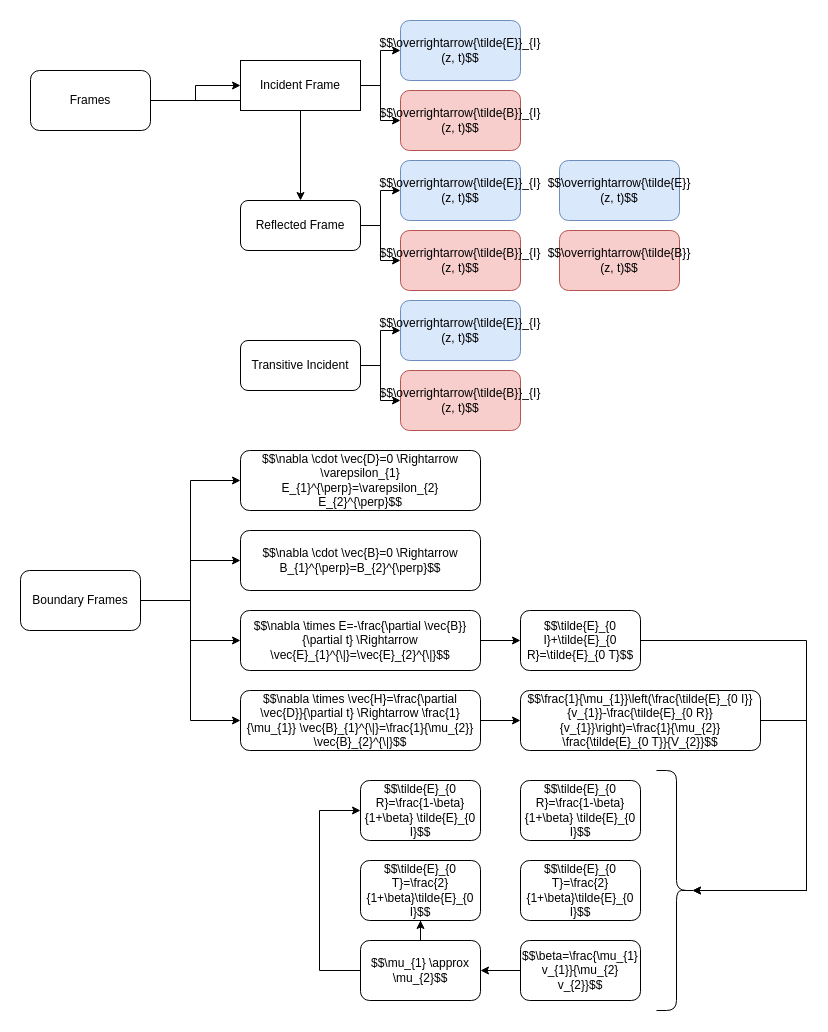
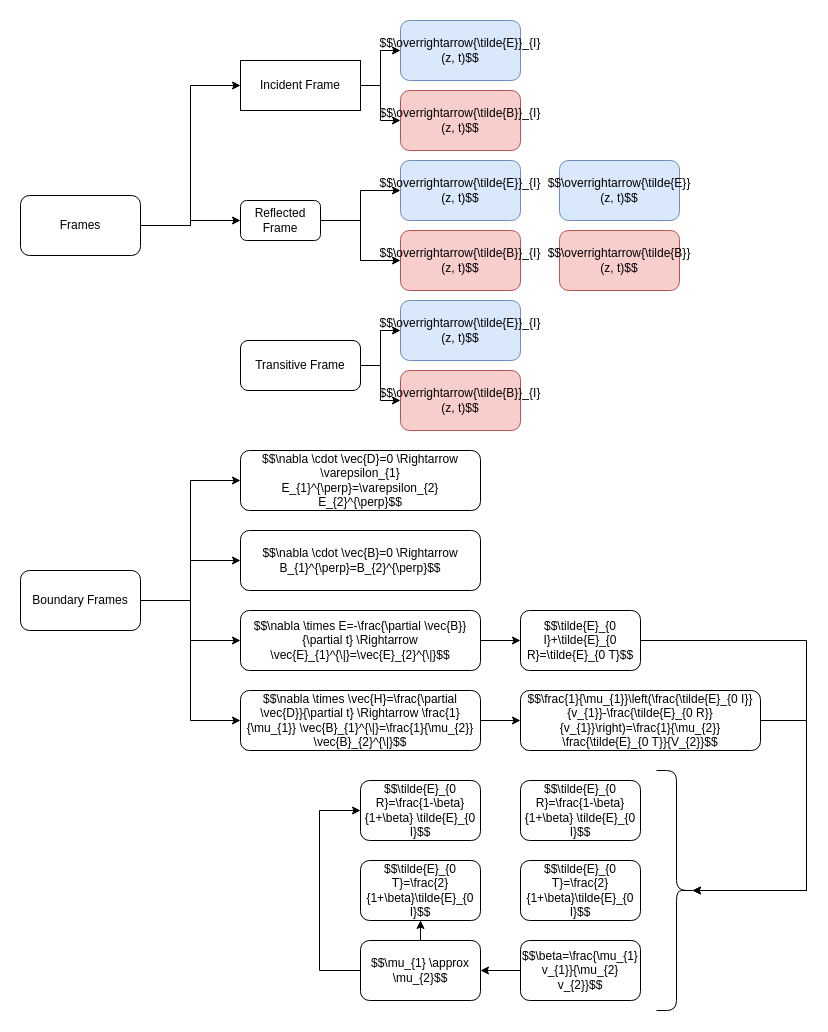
node "Frames": moved (91, 101) -> (81, 226)
node "Reflected Frame": size 120x50 -> 80x40
node "Transitive Incident": label "Transitive Incident" -> "Transitive Frame"
